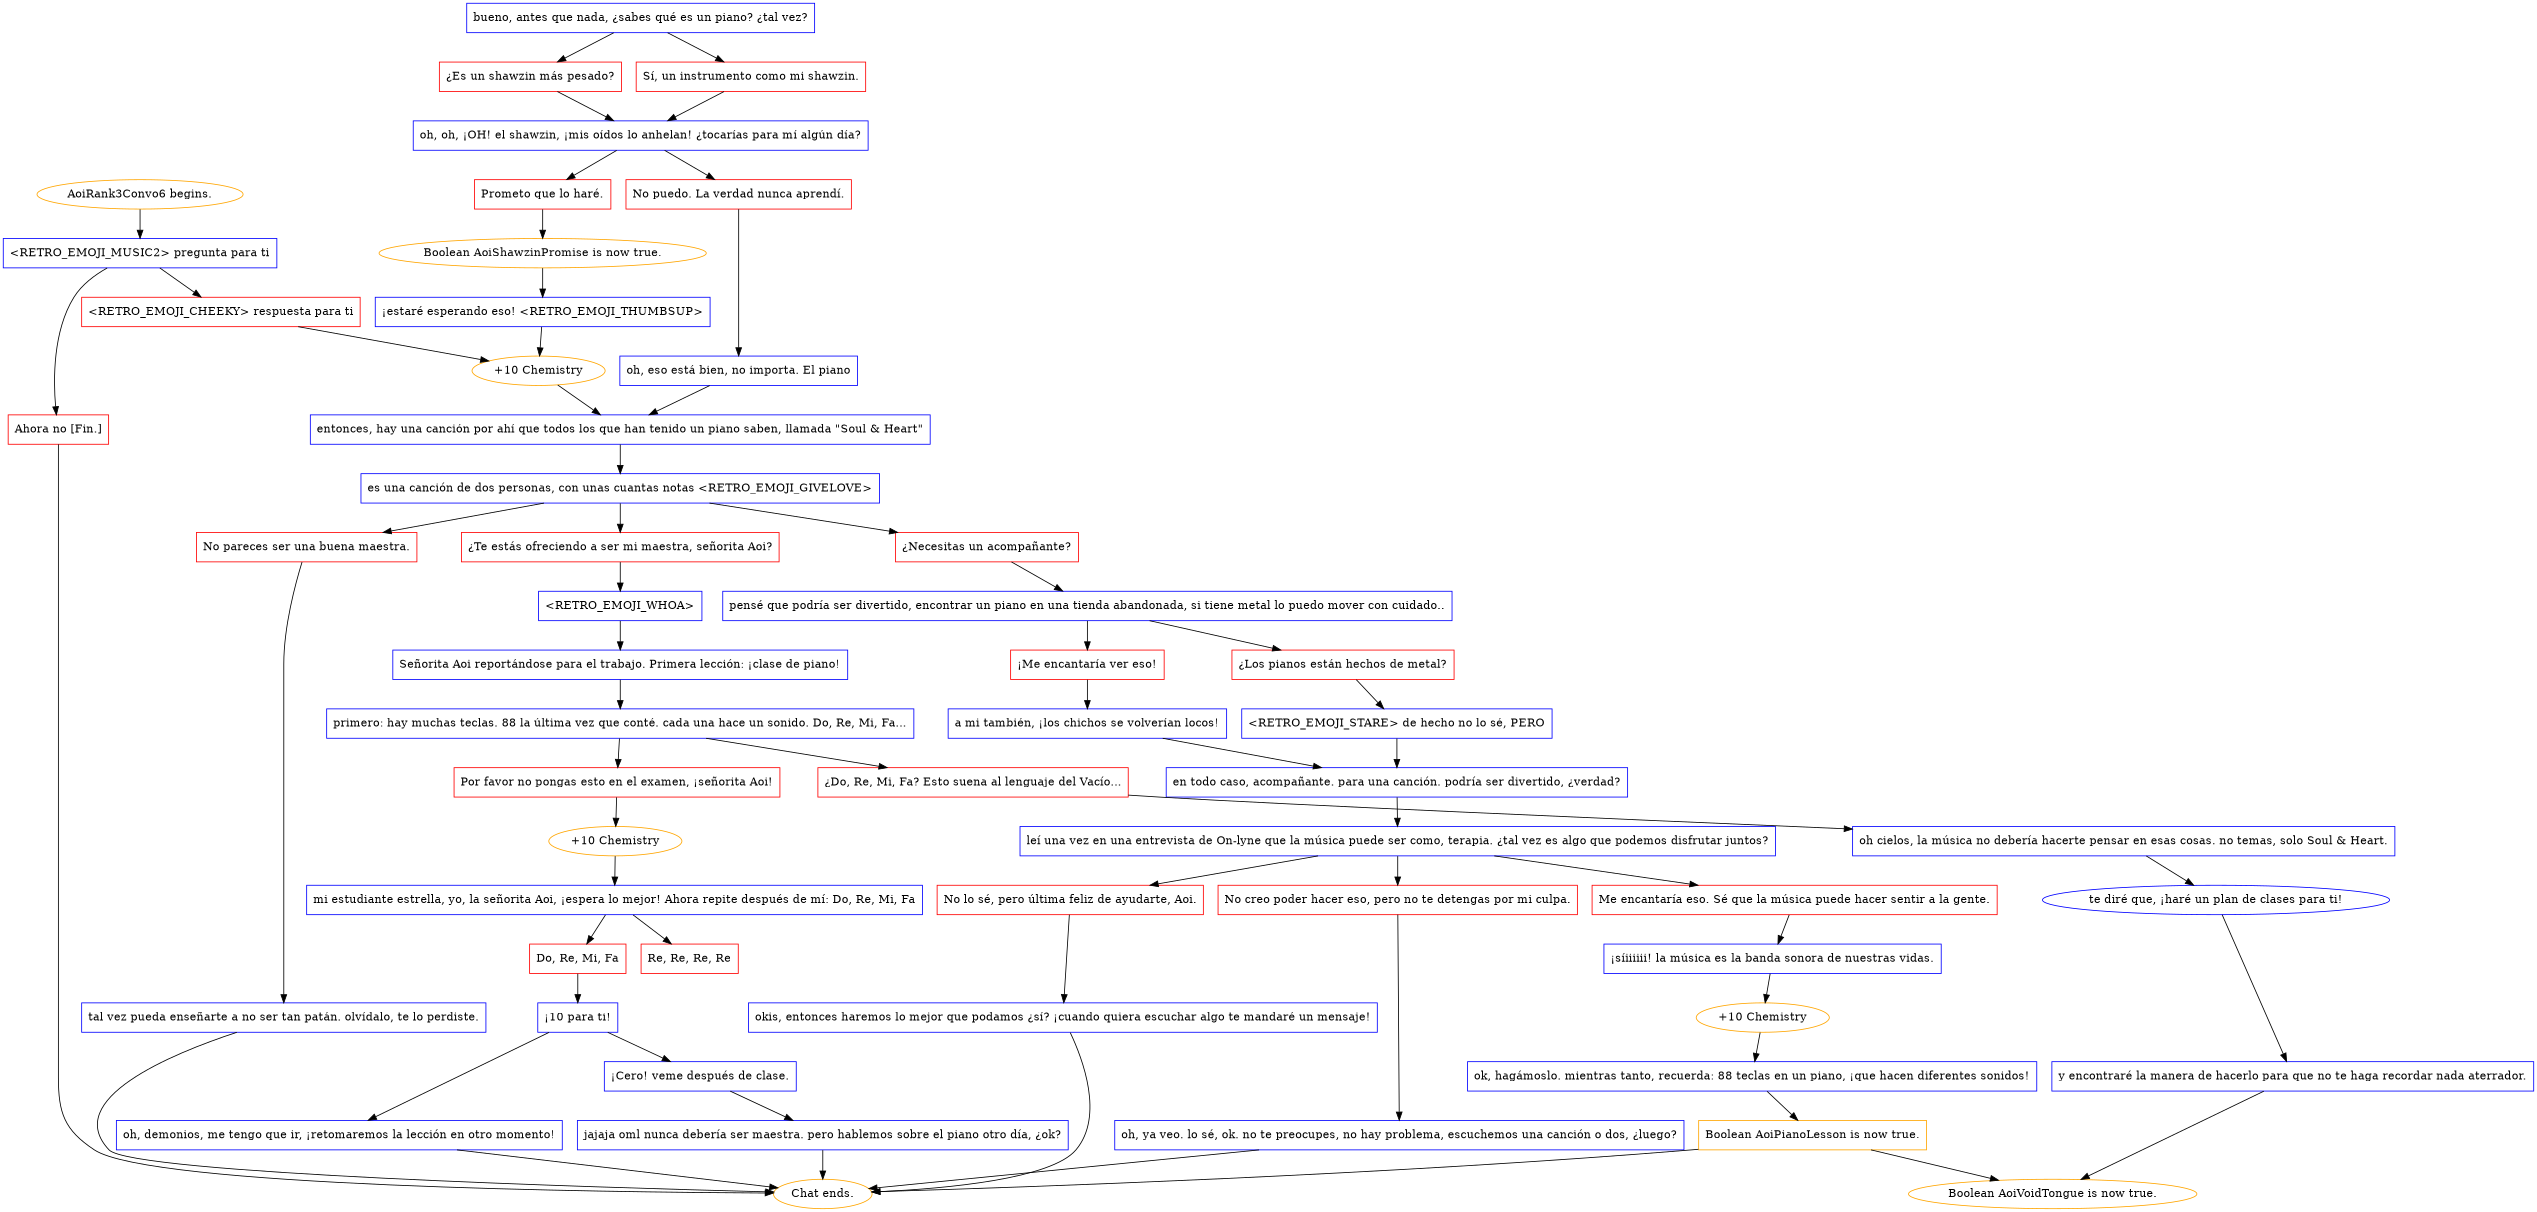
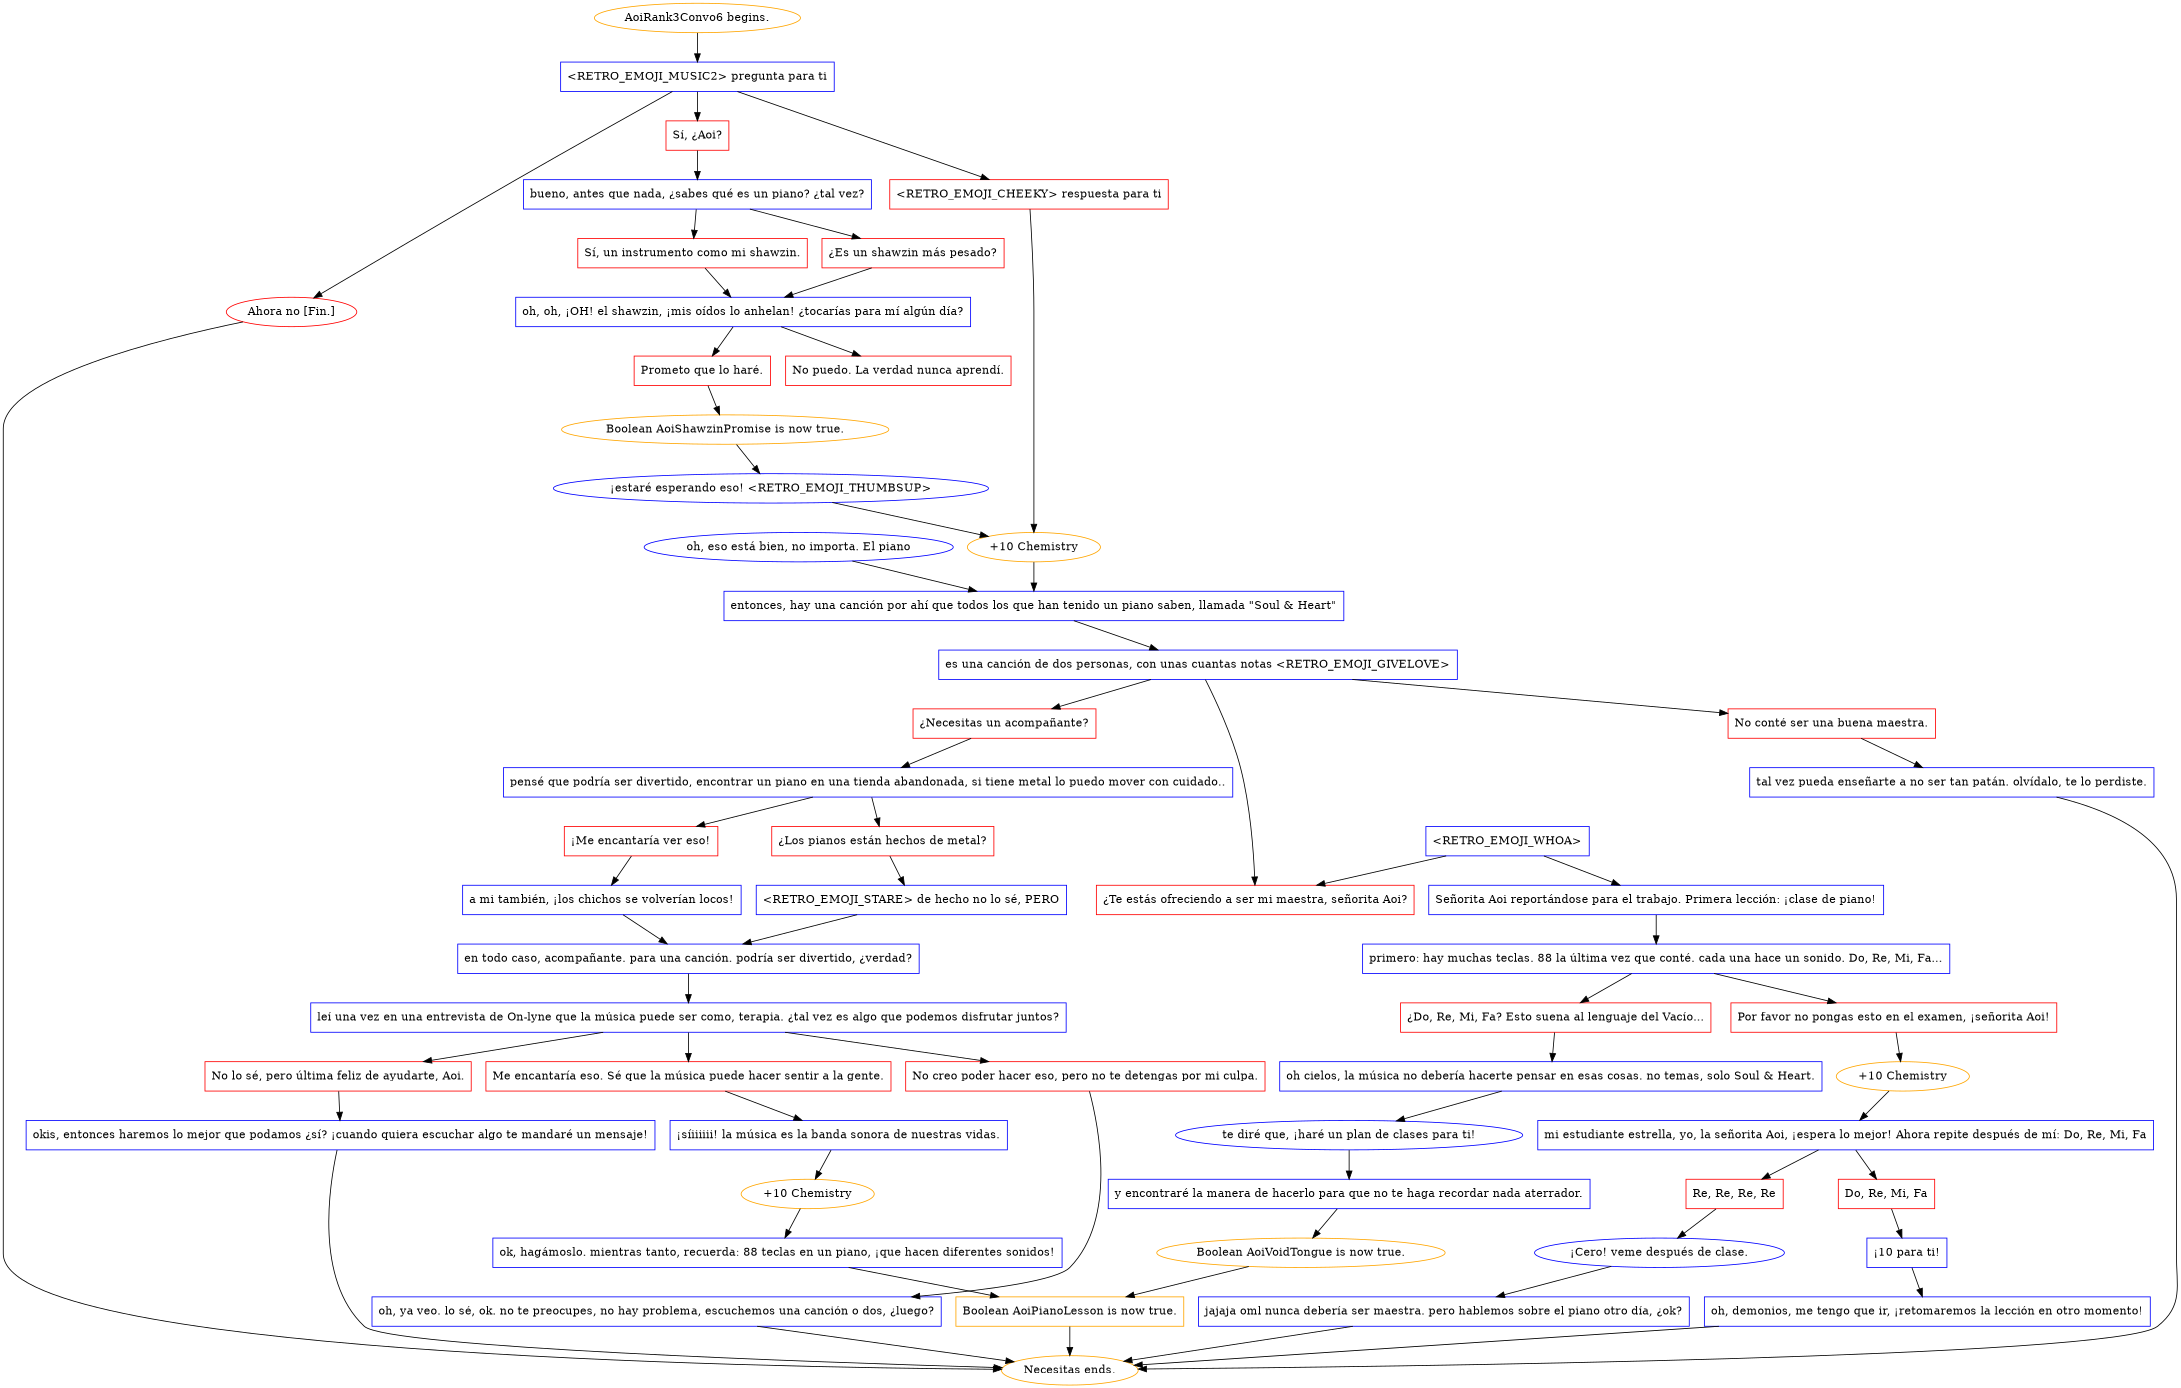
node "Sí, ¿Aoi?": added
edge "No puedo. La verdad nunca aprendí." -> "oh, eso está bien, no importa. El piano": removed
node "¡estaré esperando eso! <RETRO_EMOJI_THUMBSUP>": shape box -> ellipse
node "oh, eso está bien, no importa. El piano": shape box -> ellipse
node "Ahora no [Fin.]": shape box -> ellipse
node "No pareces ser una buena maestra.": label "No pareces ser una buena maestra." -> "No conté ser una buena maestra."
edge "¿Te estás ofreciendo a ser mi maestra, señorita Aoi?" -> "<RETRO_EMOJI_WHOA>": reversed
edge "¡10 para ti!" -> "¡Cero! veme después de clase.": now "Re, Re, Re, Re" -> "¡Cero! veme después de clase."
node "¡Cero! veme después de clase.": shape box -> ellipse
edge "Boolean AoiPianoLesson is now true." -> "Boolean AoiVoidTongue is now true.": reversed
node "Chat ends.": label "Chat ends." -> "Necesitas ends."
